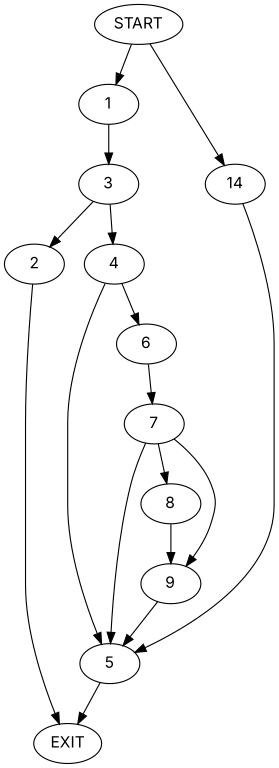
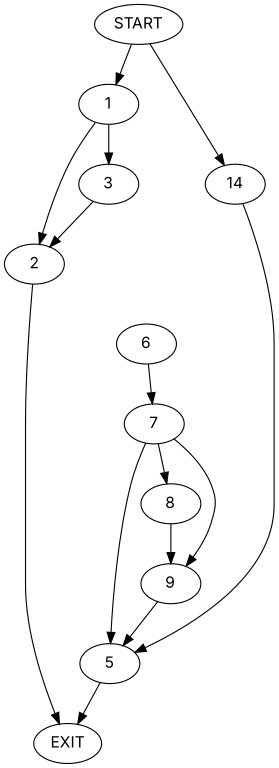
edge "1" -> "2": added
node "4": removed
